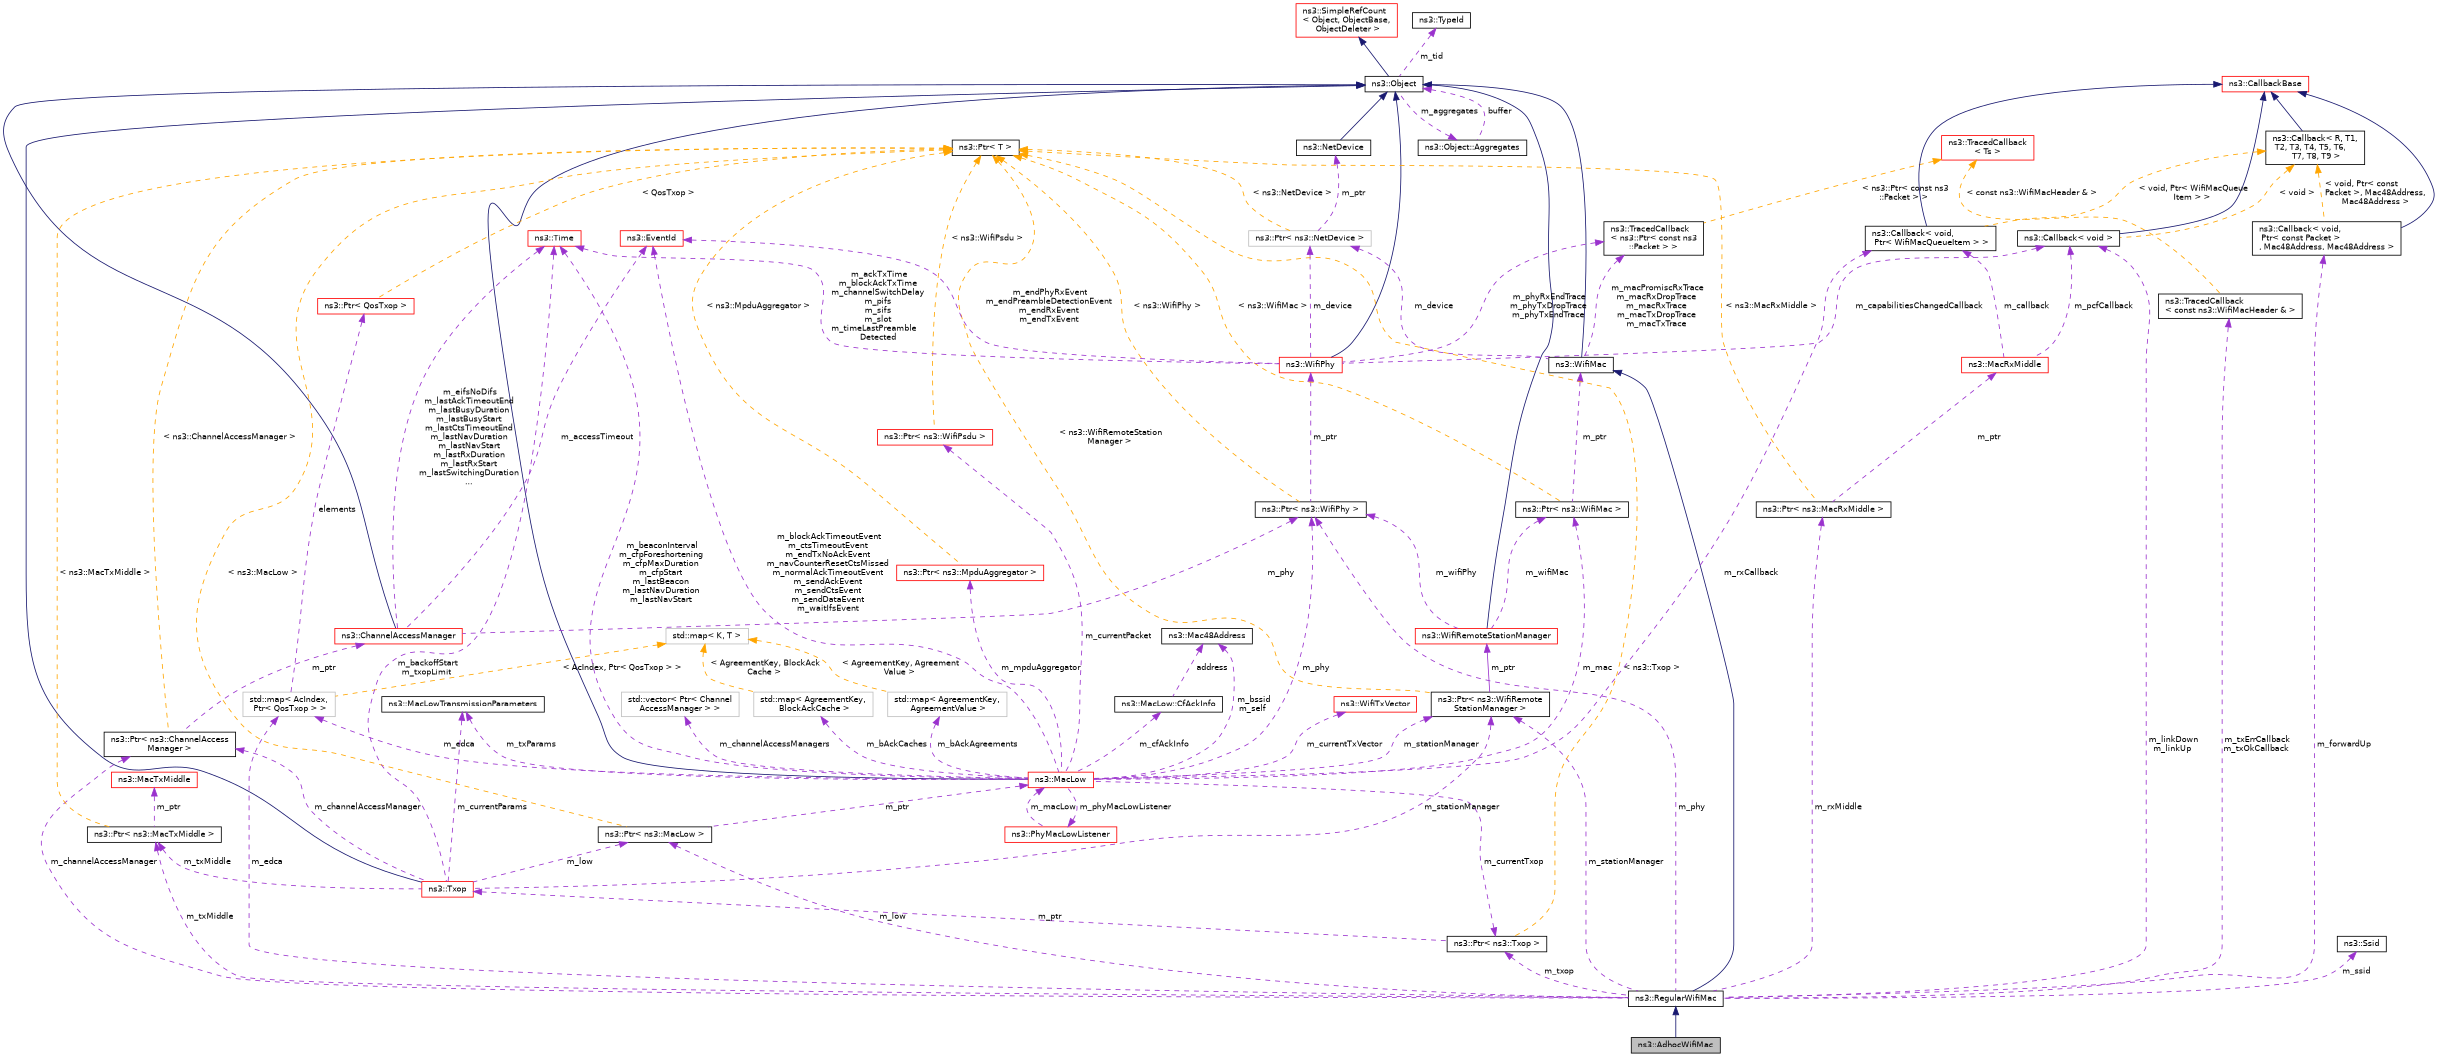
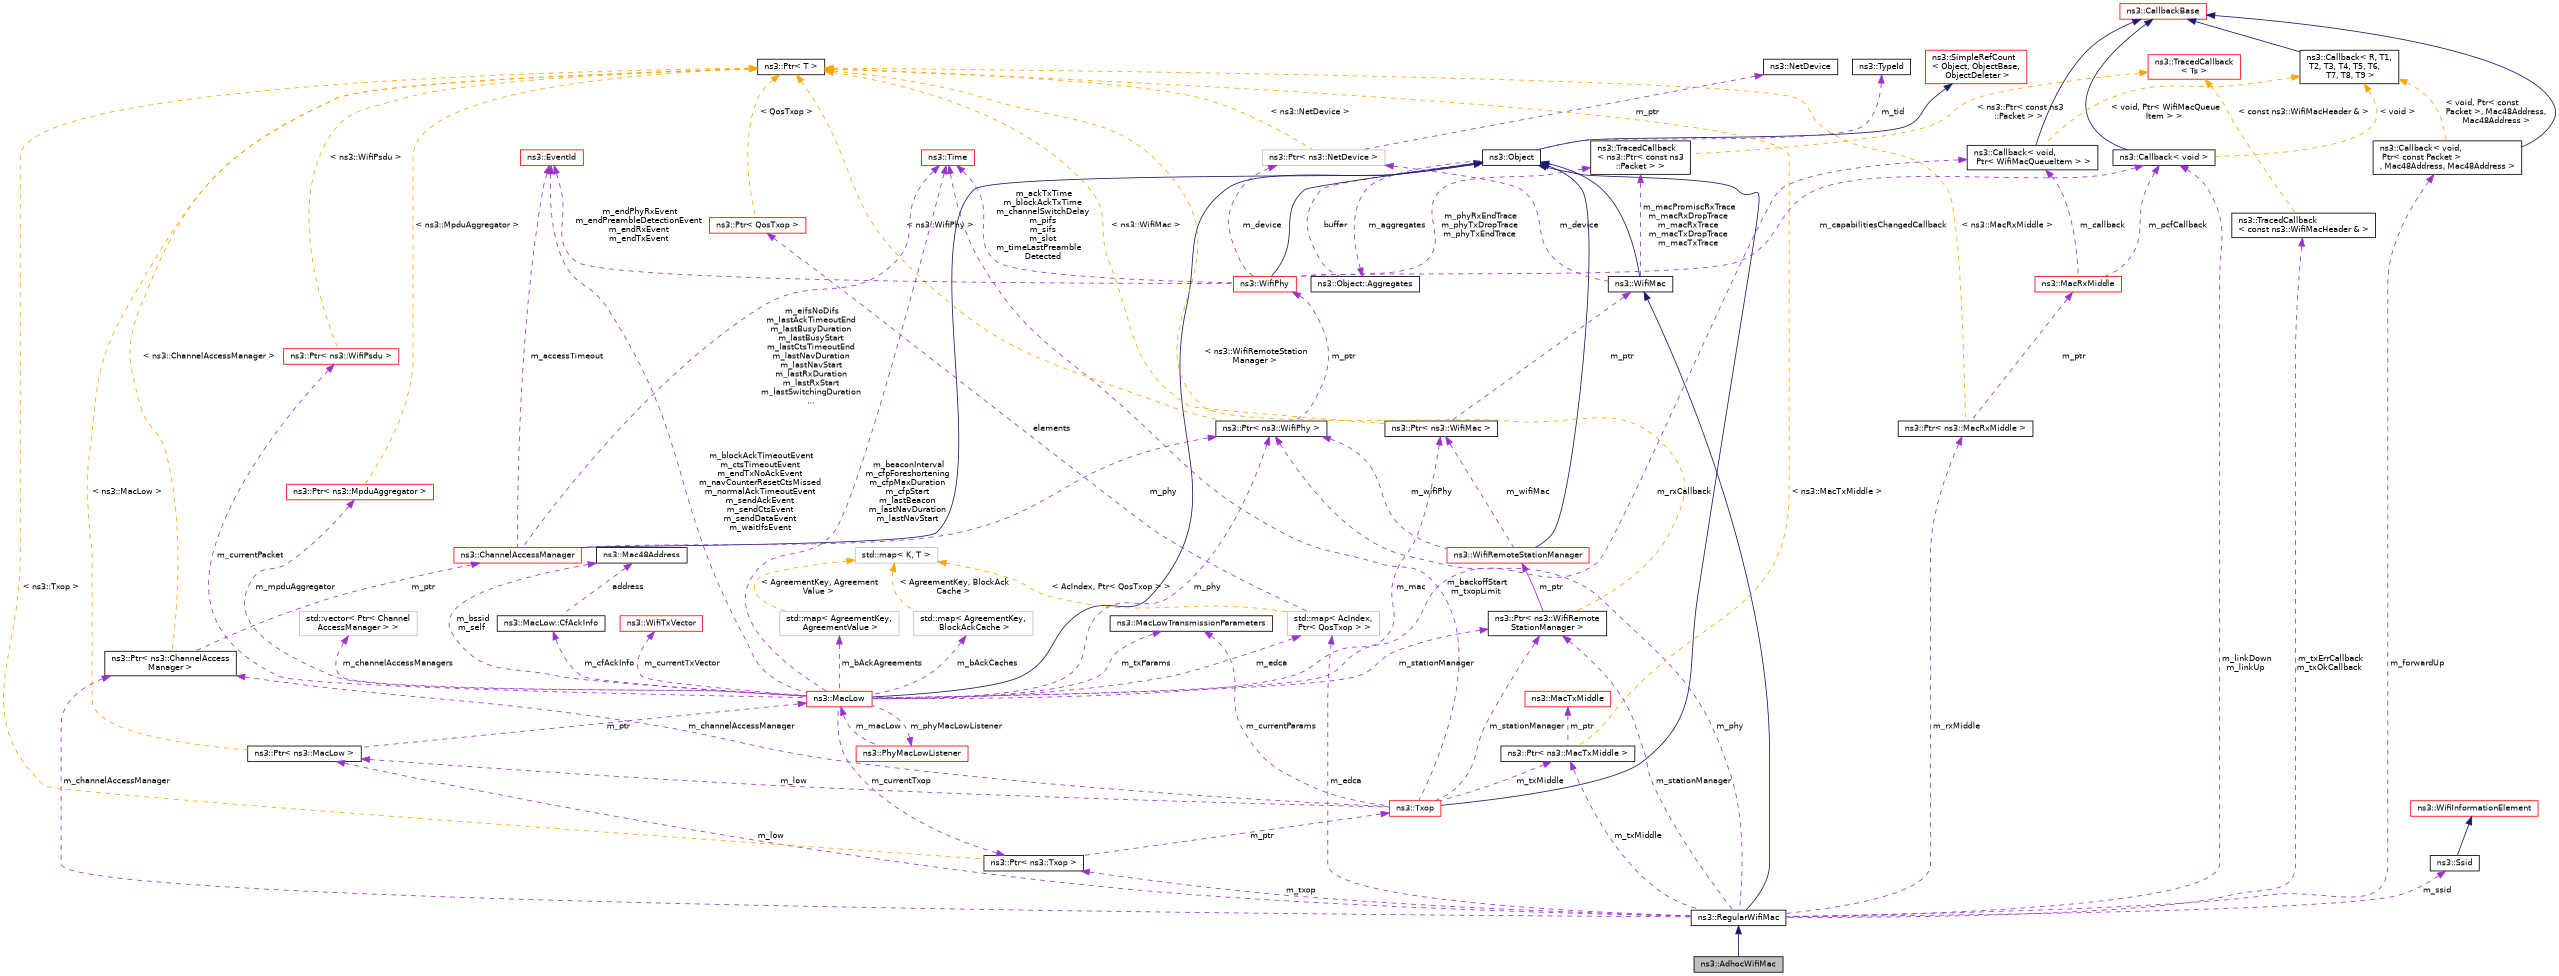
edge "ns3::NetDevice" -> "ns3::Object": removed
node "ns3::WifiInformationElement": added
